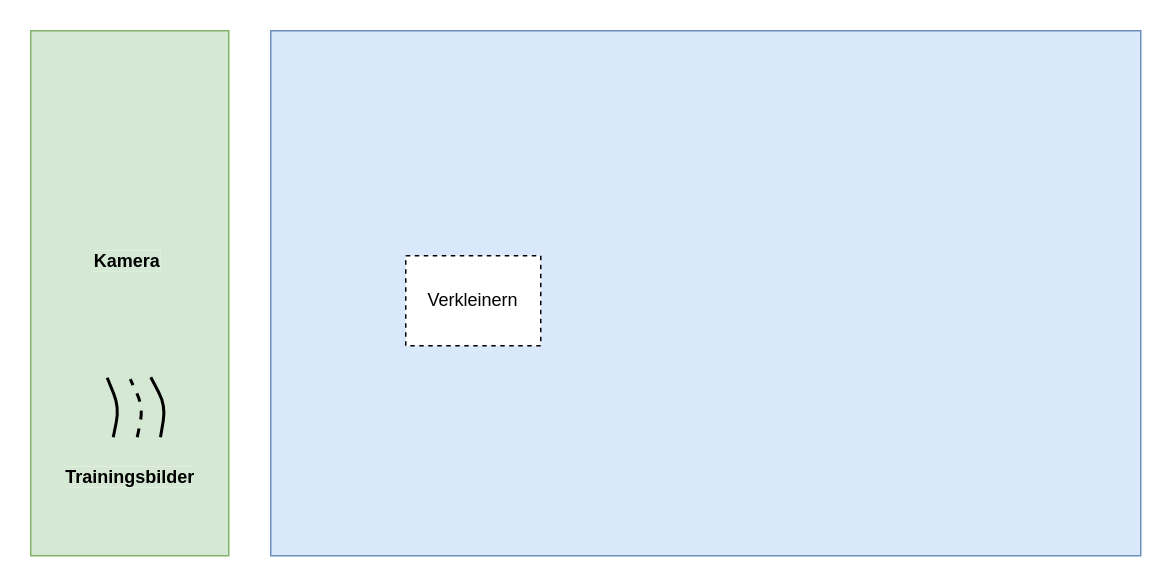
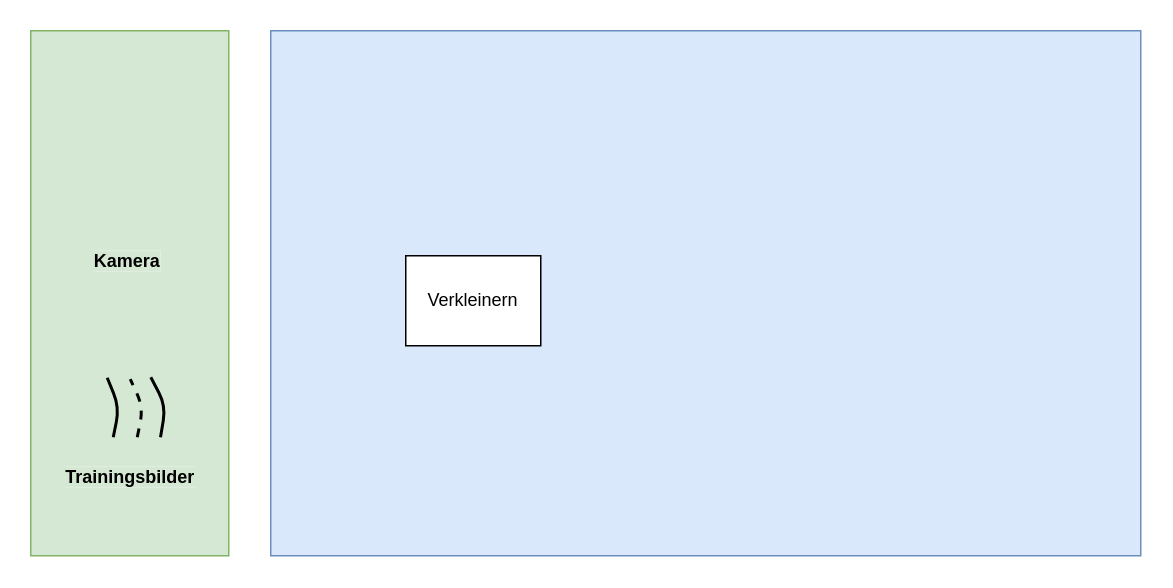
node "Verkleinern": style dashed -> solid
